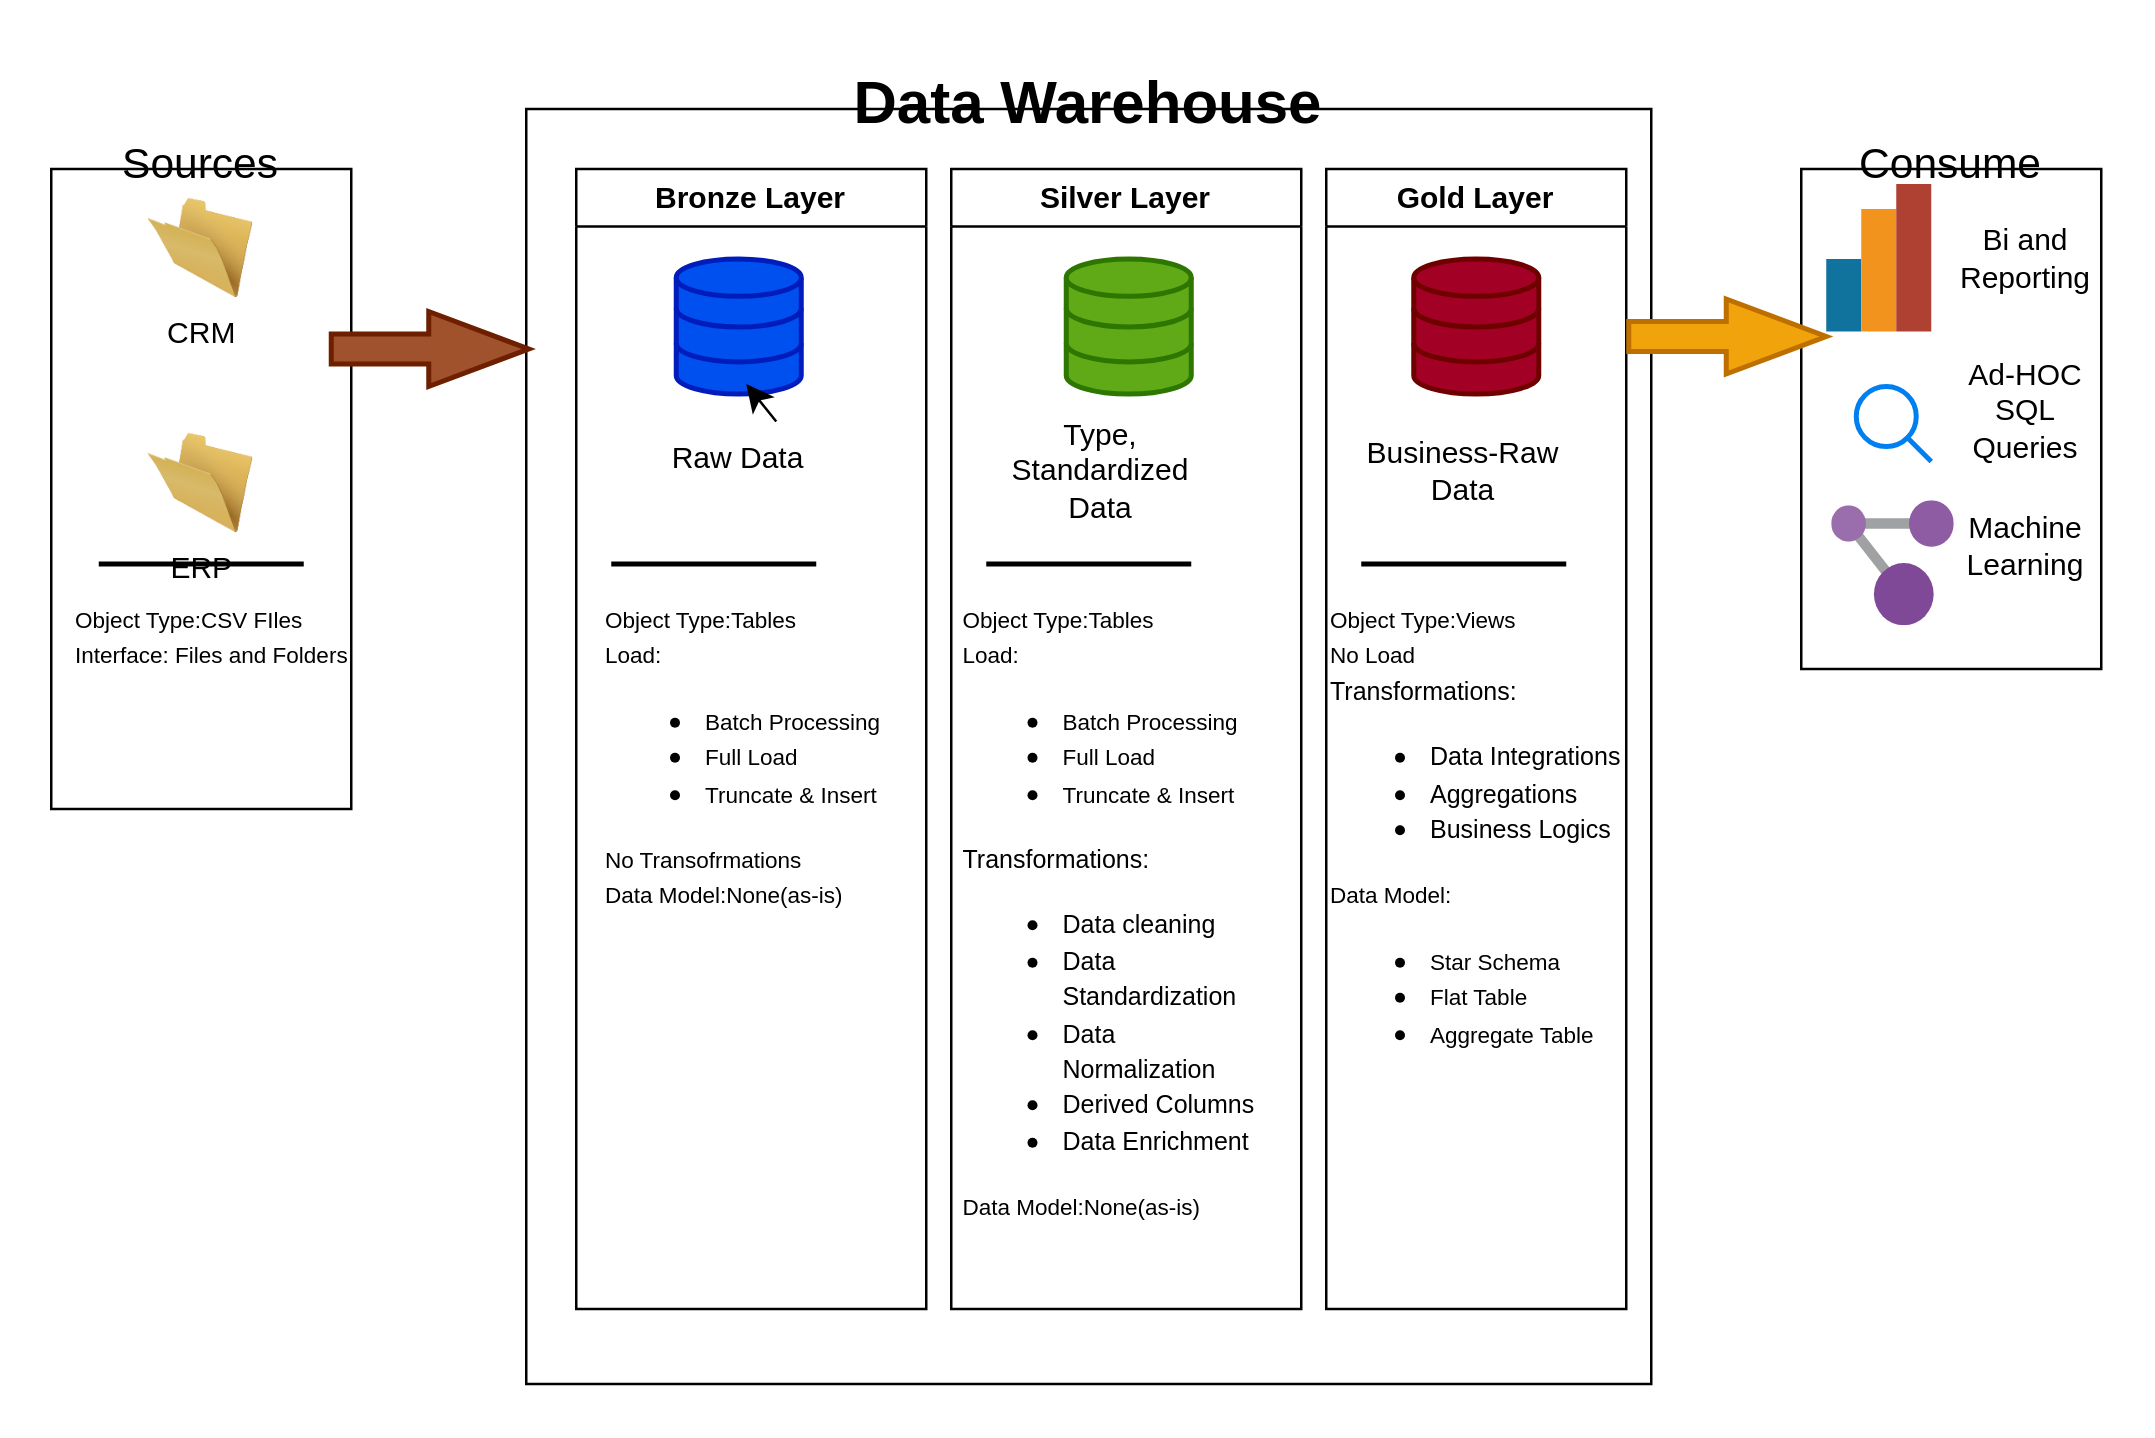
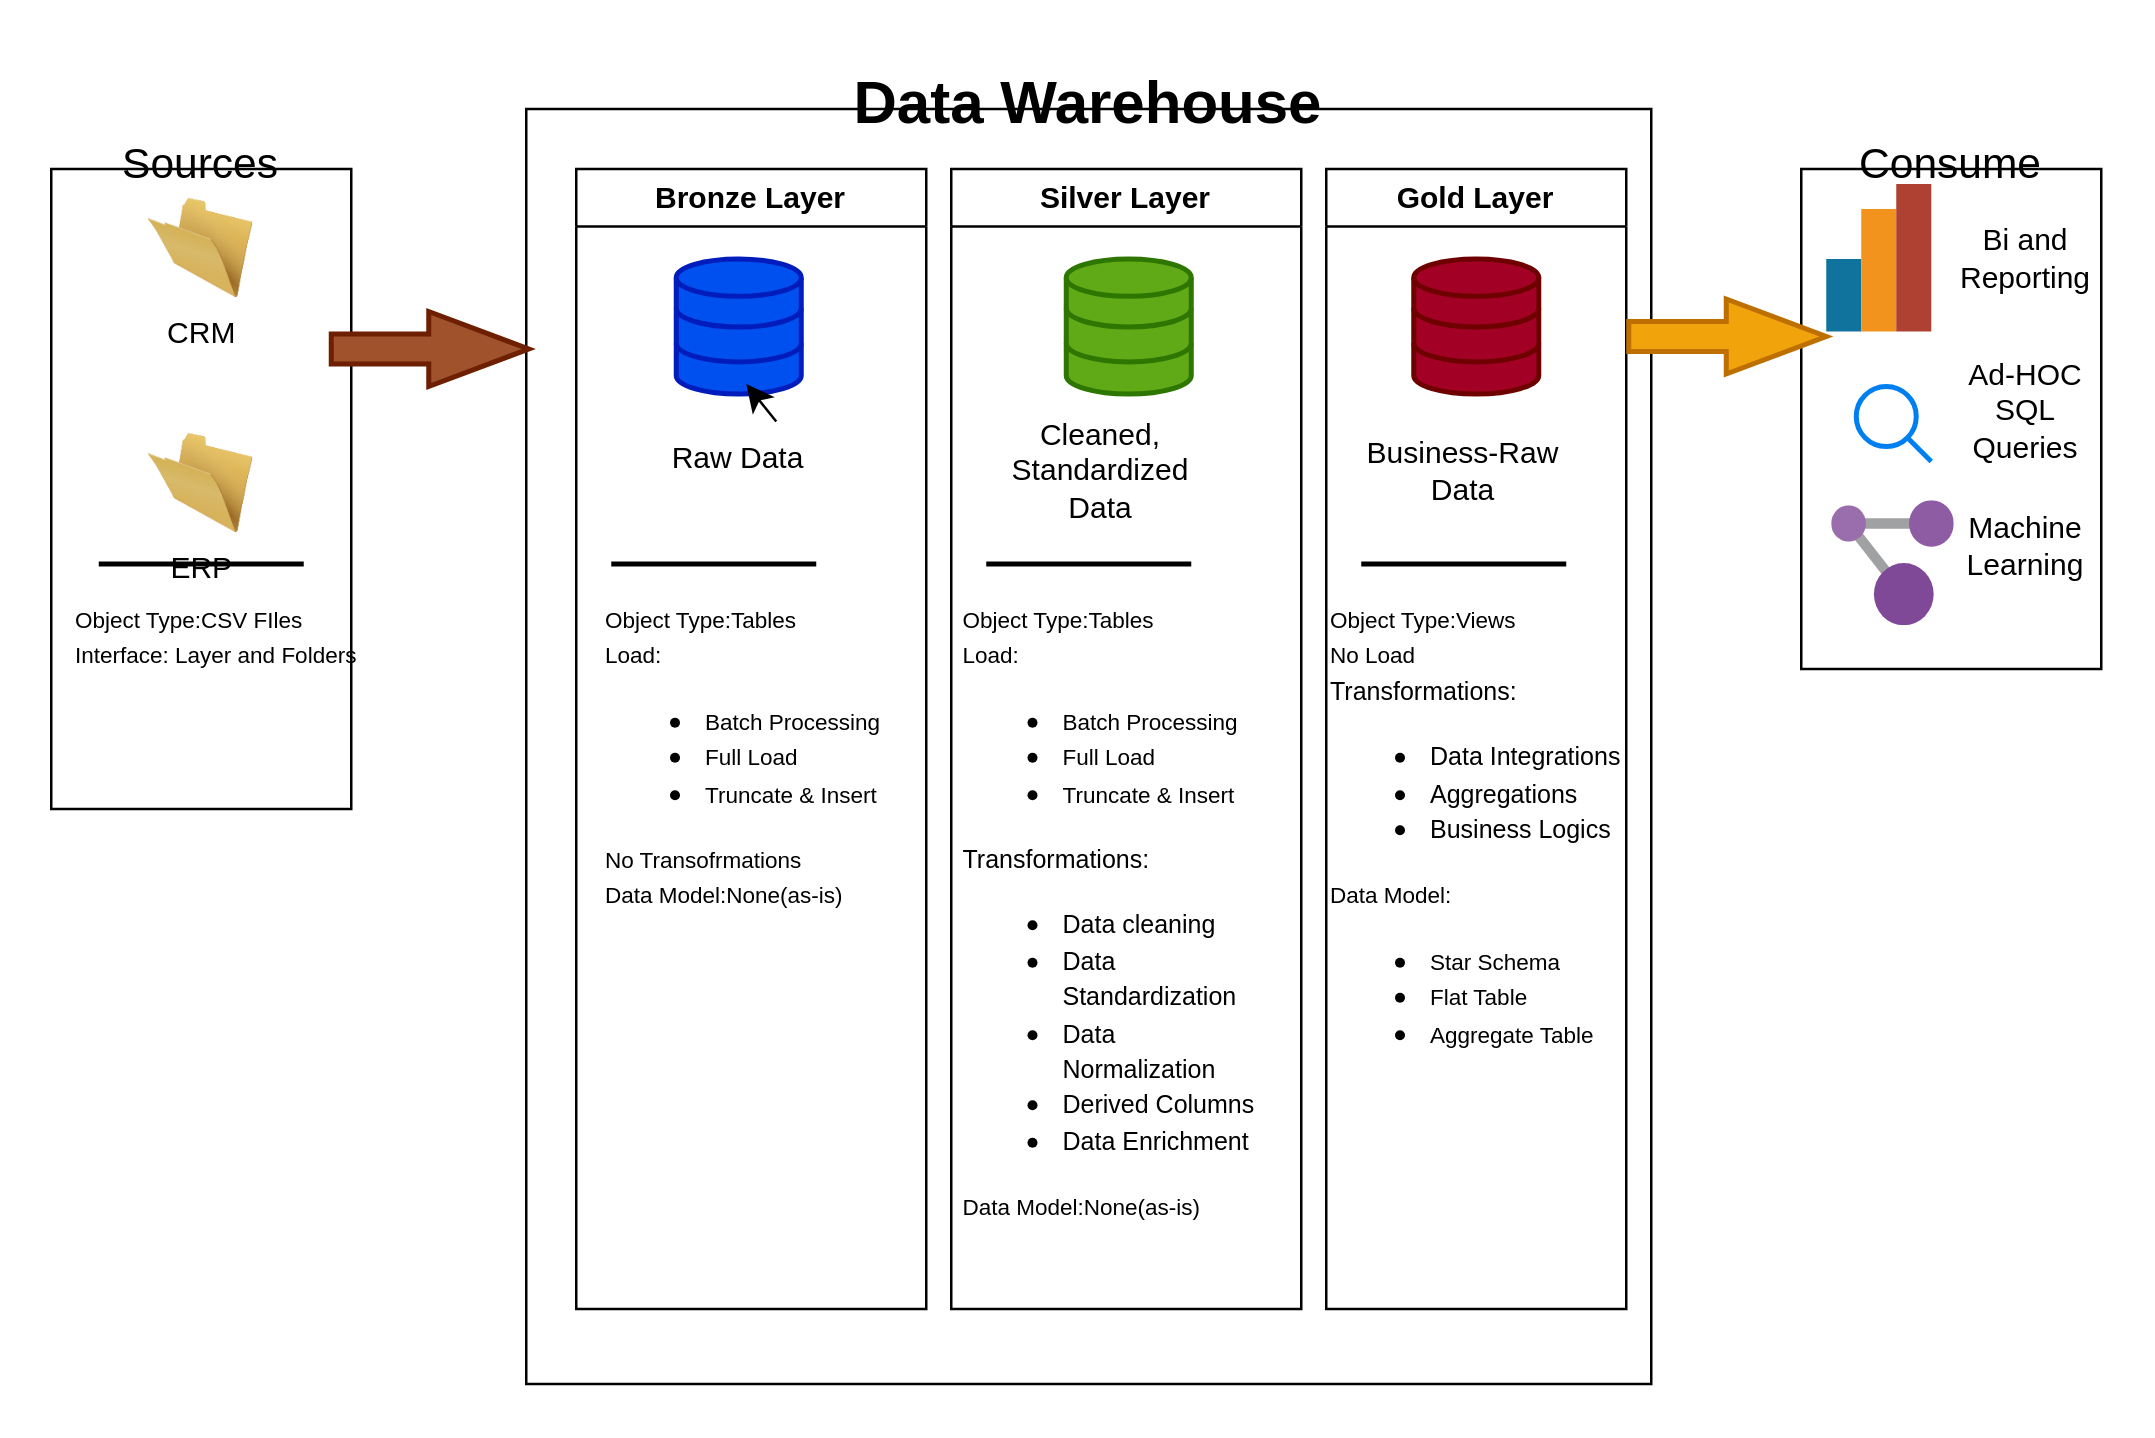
node "Type, Standardized Data": label "Type, Standardized Data" -> "Cleaned, Standardized Data"
node "Object Type:CSV FIles Interface: Files and Folders": label "Object Type:CSV FIles Interface: Files and Folders" -> "Object Type:CSV FIles Interface: Layer and Folders"
